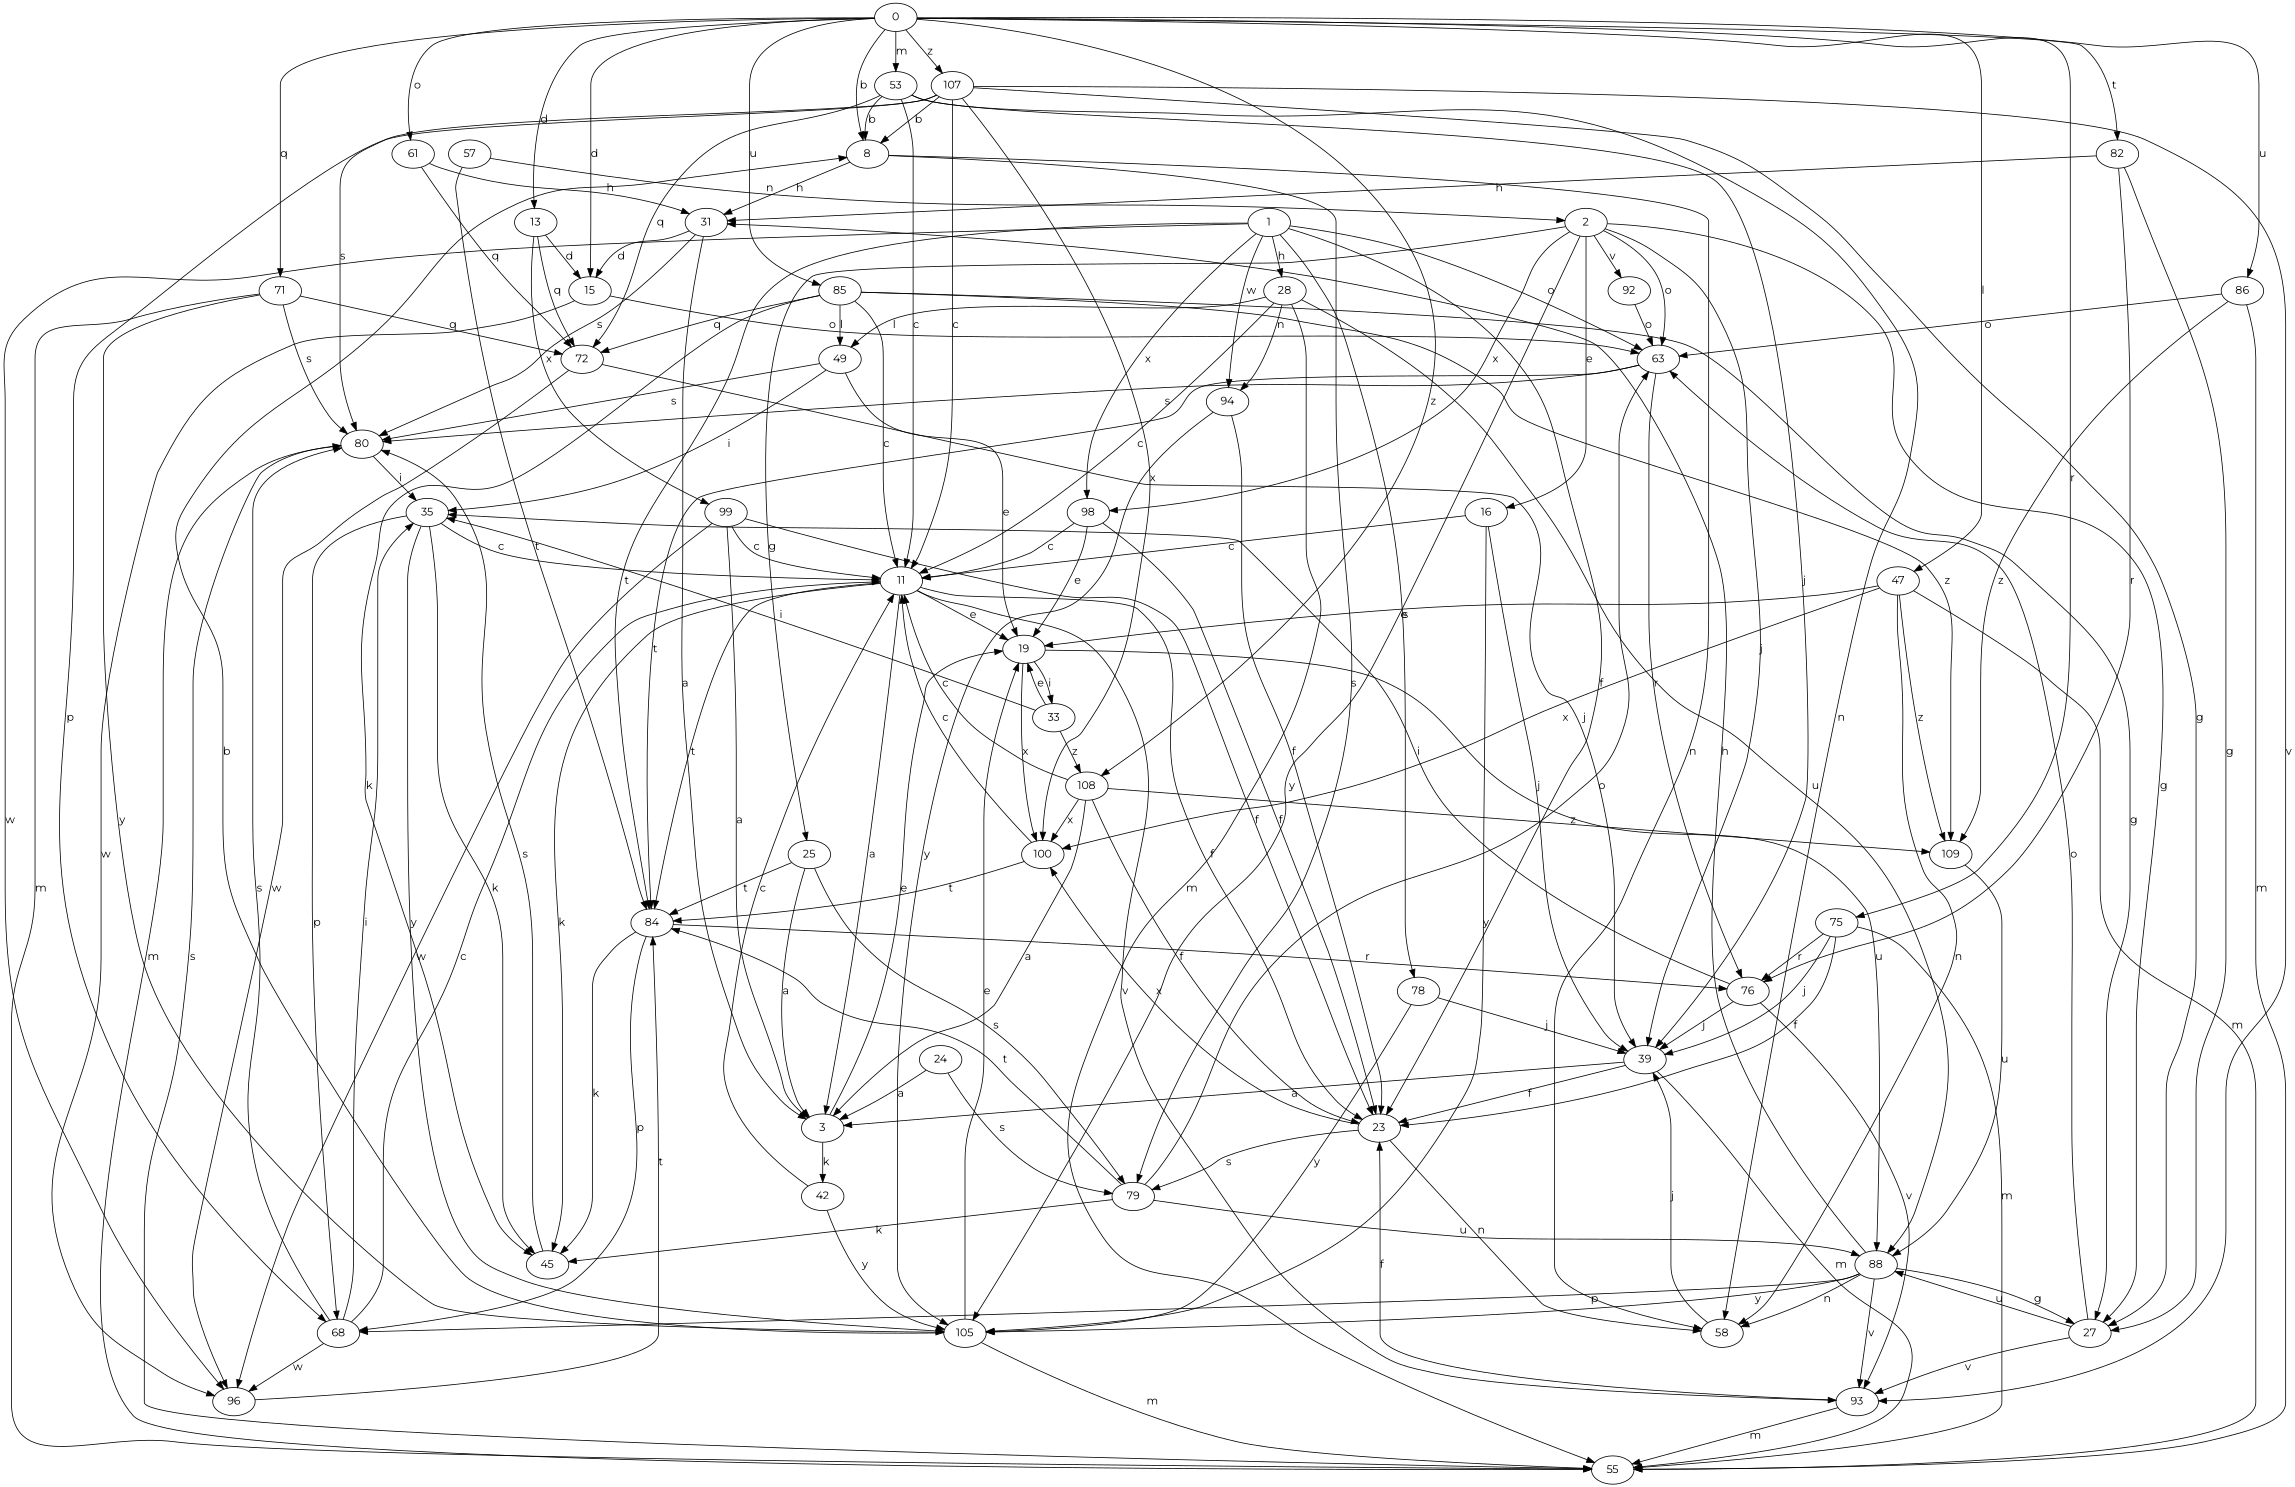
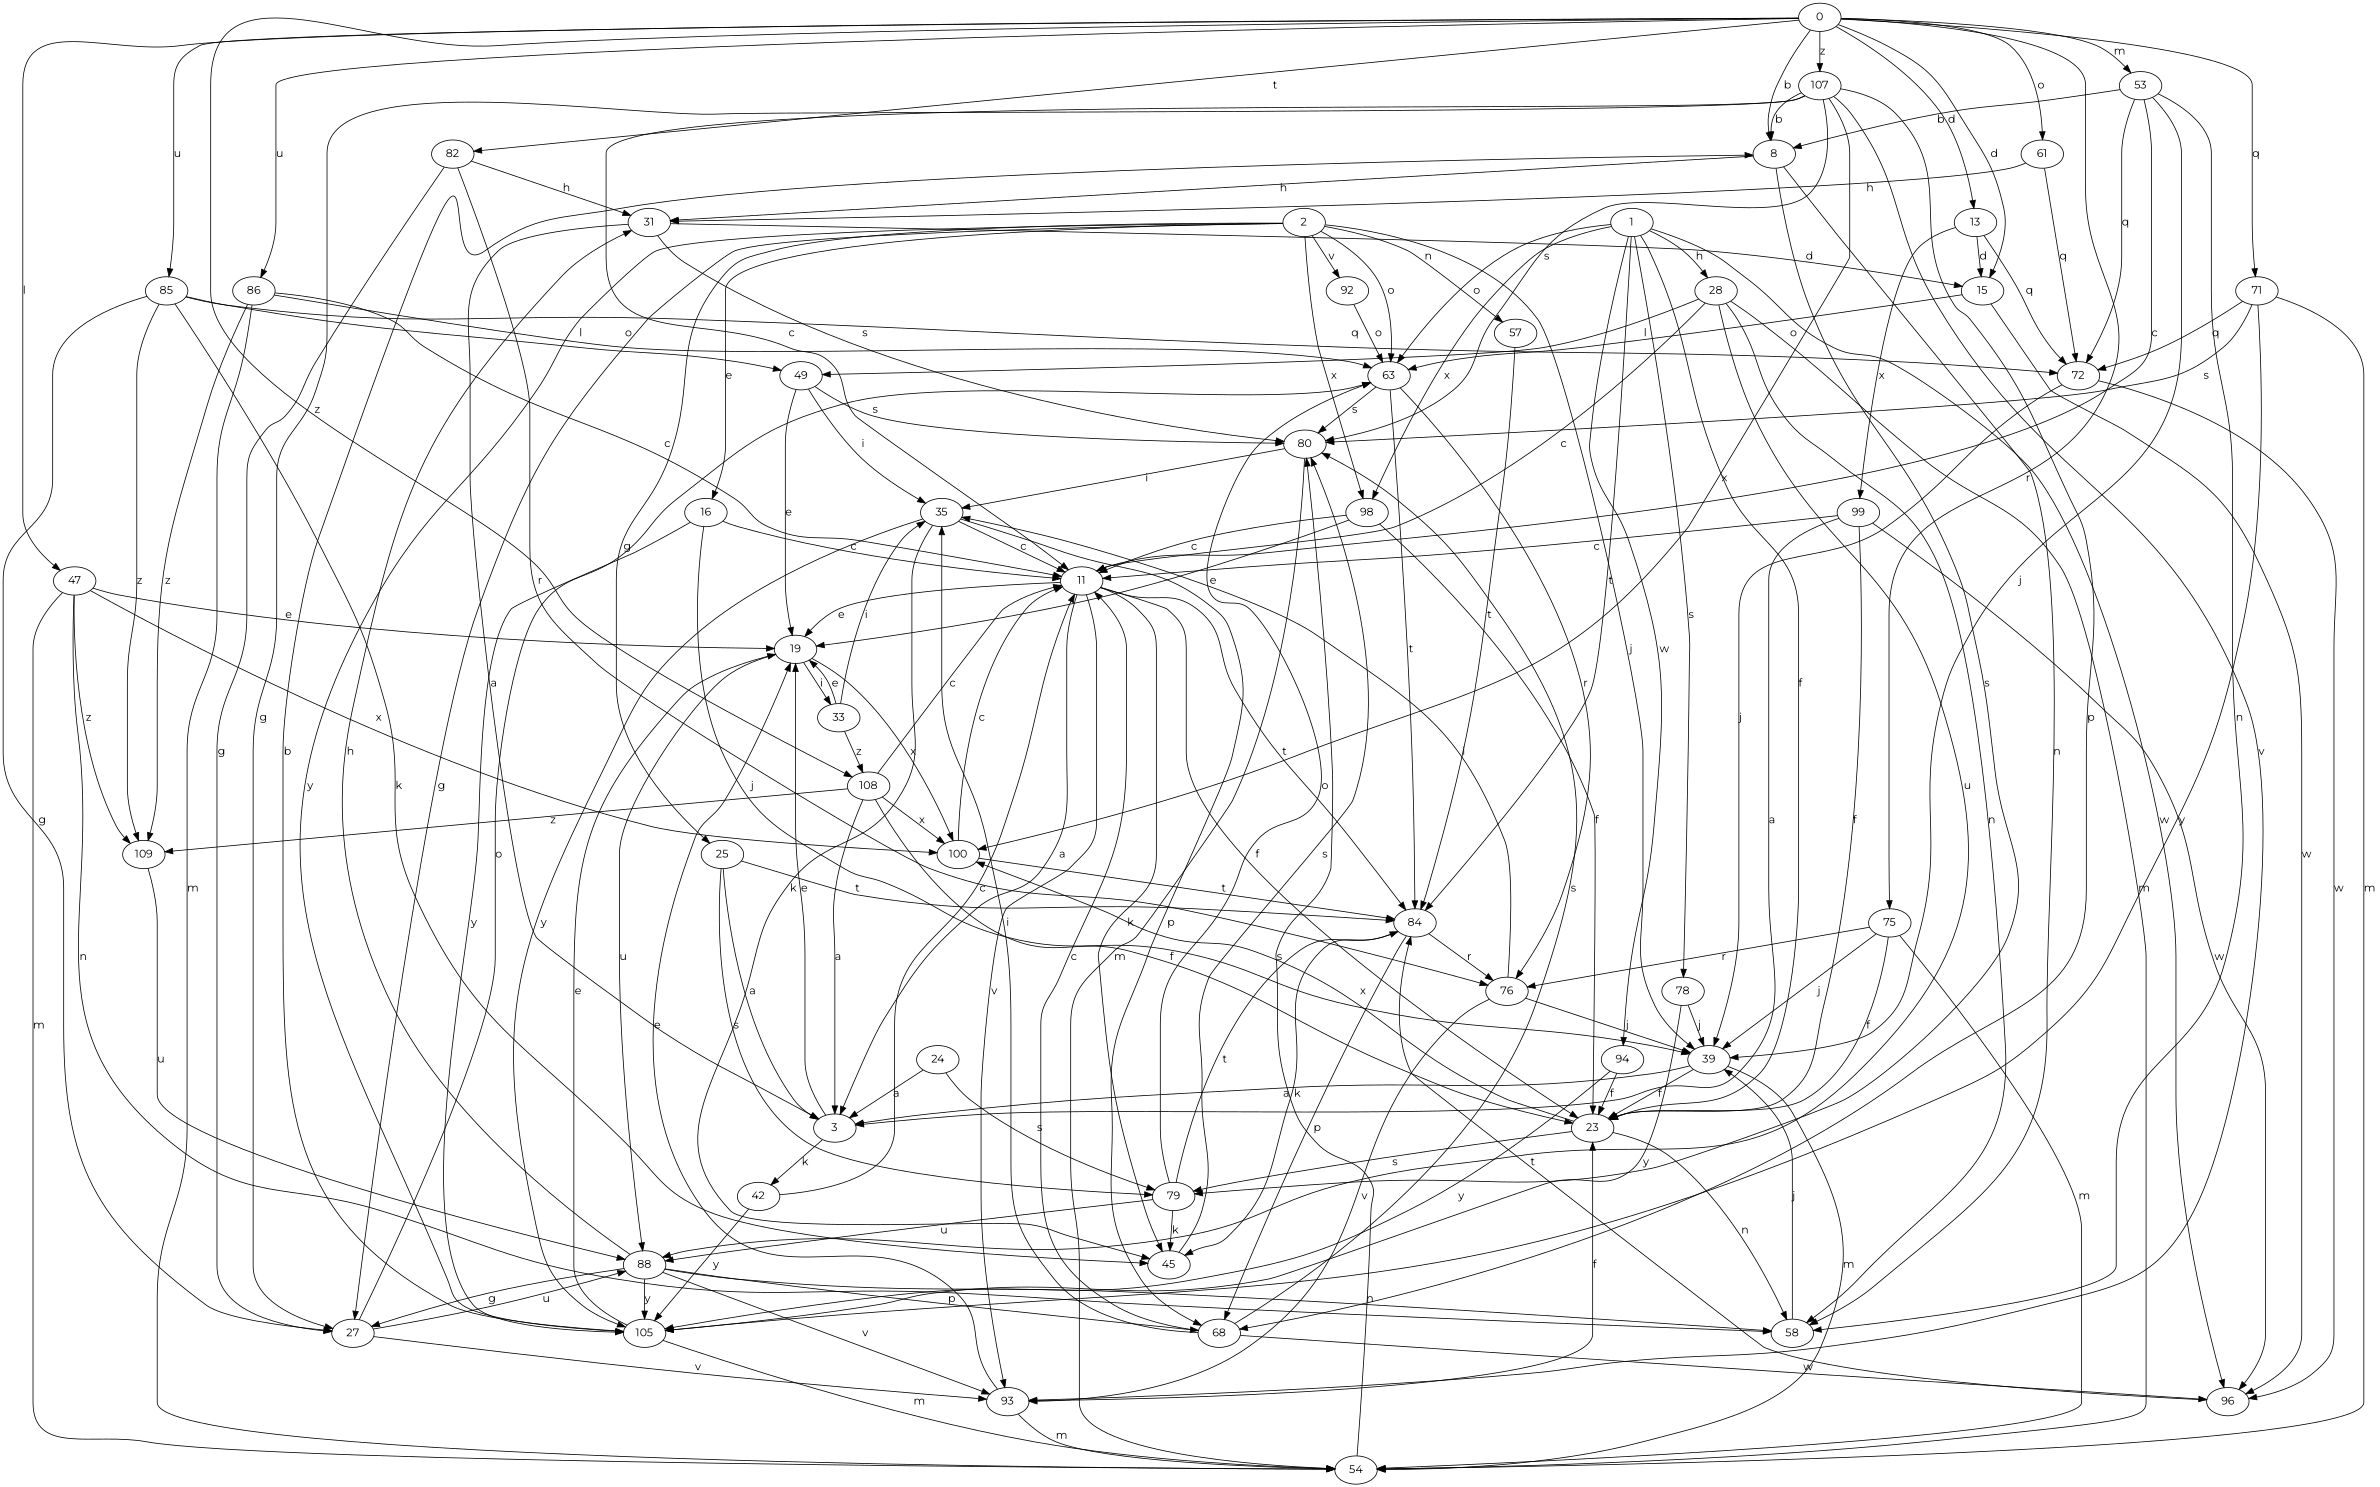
edge "57" -> "2": reversed
edge "28" -> "94": now "28" -> "58"
edge "85" -> "11": now "86" -> "11"
edge "93" -> "19": added, label "e"
node "55": label "55" -> "54"
